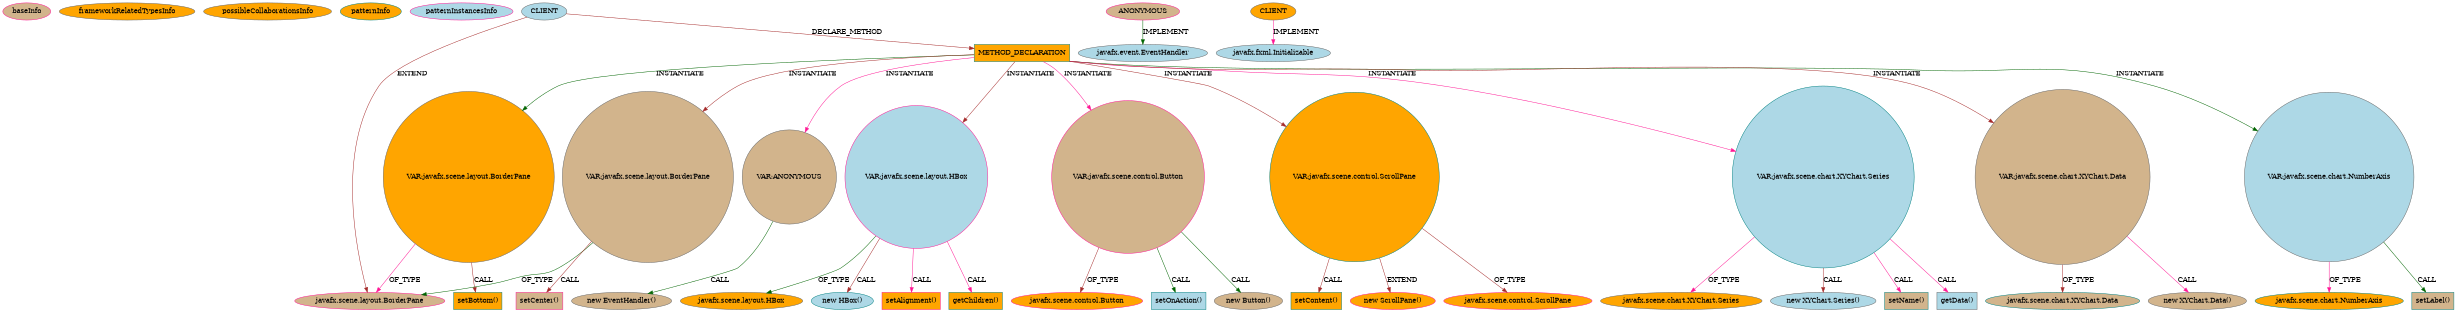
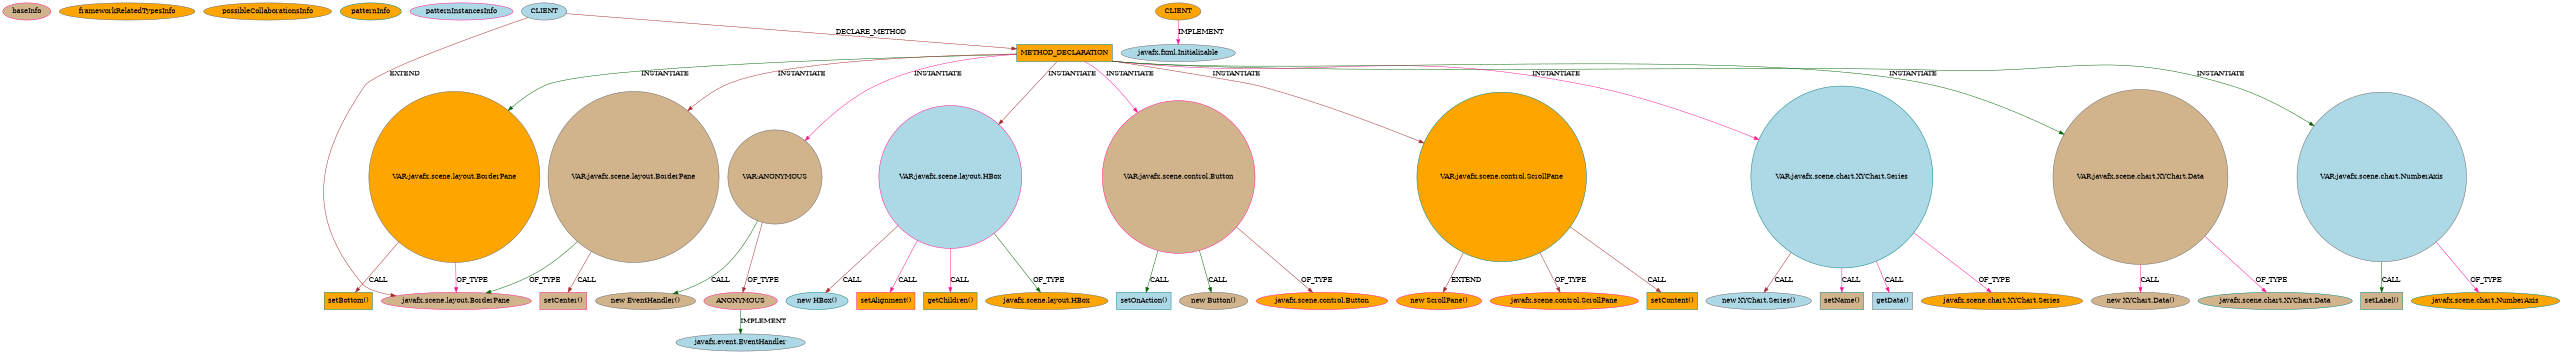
edge "METHOD_DECLARATION" -> "VAR:javafx.scene.chart.XYChart.Data": color brown -> darkgreen
edge "VAR:ANONYMOUS" -> "ANONYMOUS": added, label "OF_TYPE"
edge "VAR:javafx.scene.chart.XYChart.Data" -> "javafx.scene.chart.XYChart.Data": color brown -> deeppink
